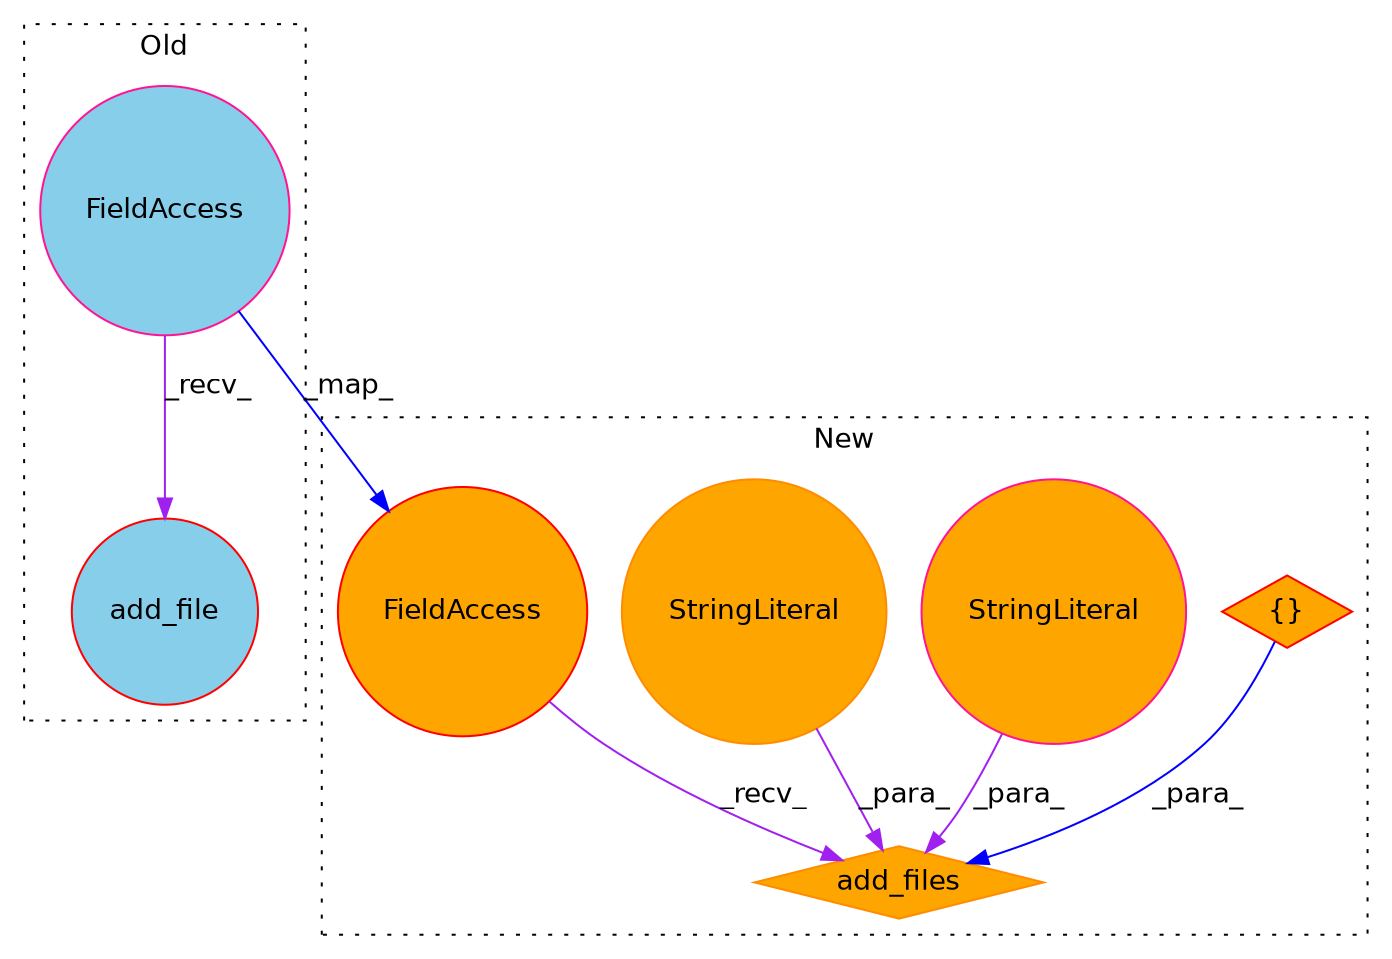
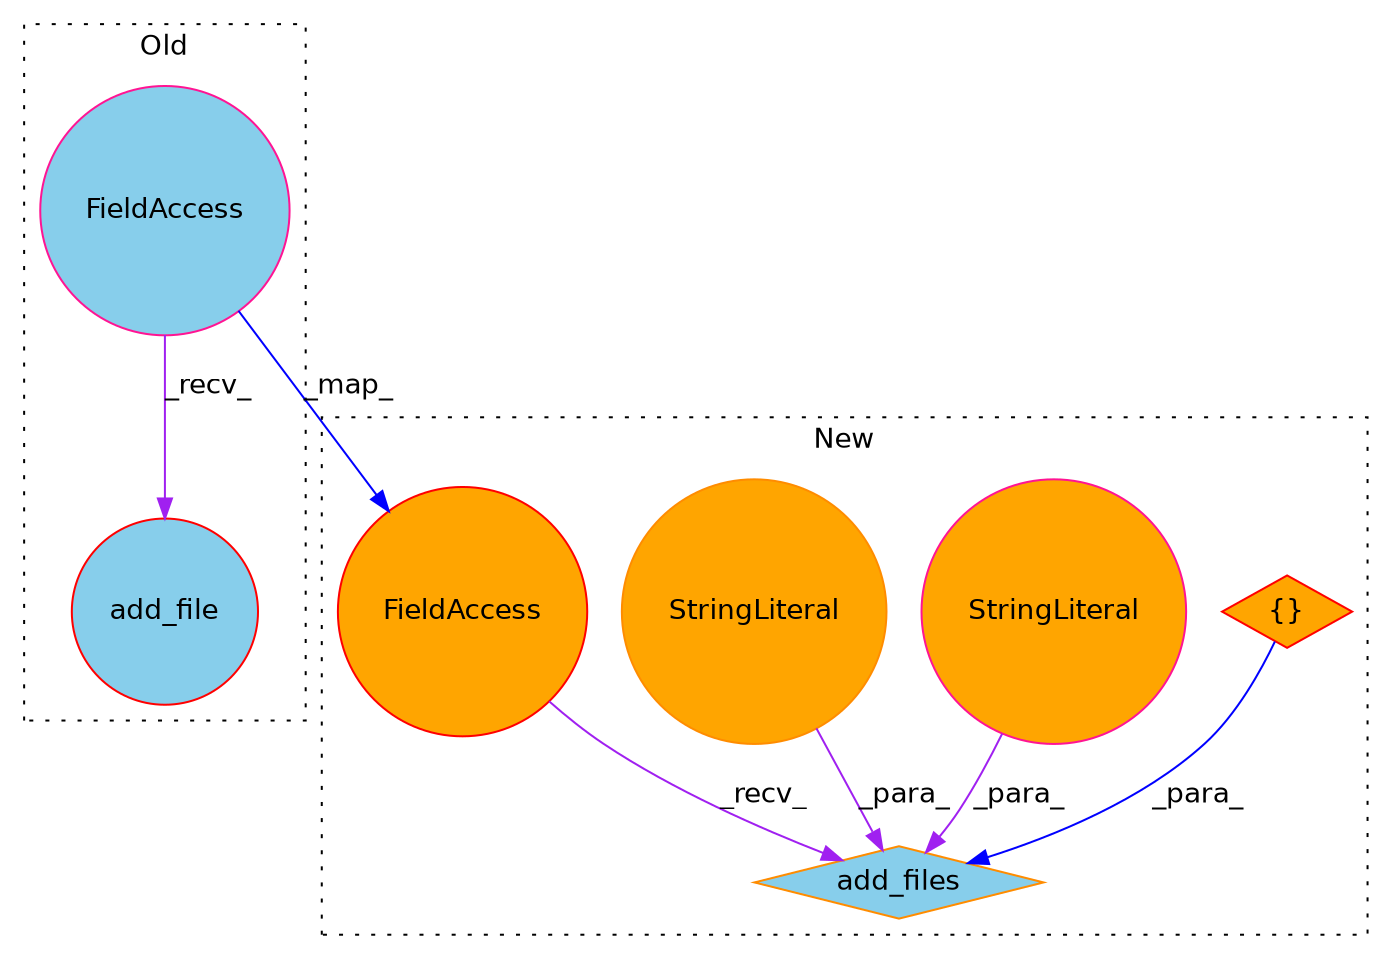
node "add_files": fillcolor orange -> skyblue
